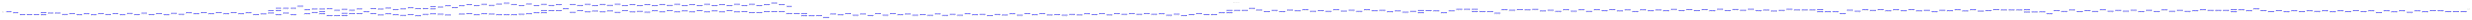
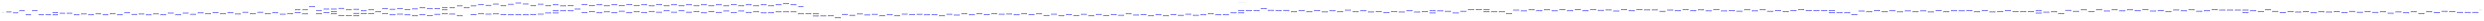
node "BB#404": removed
